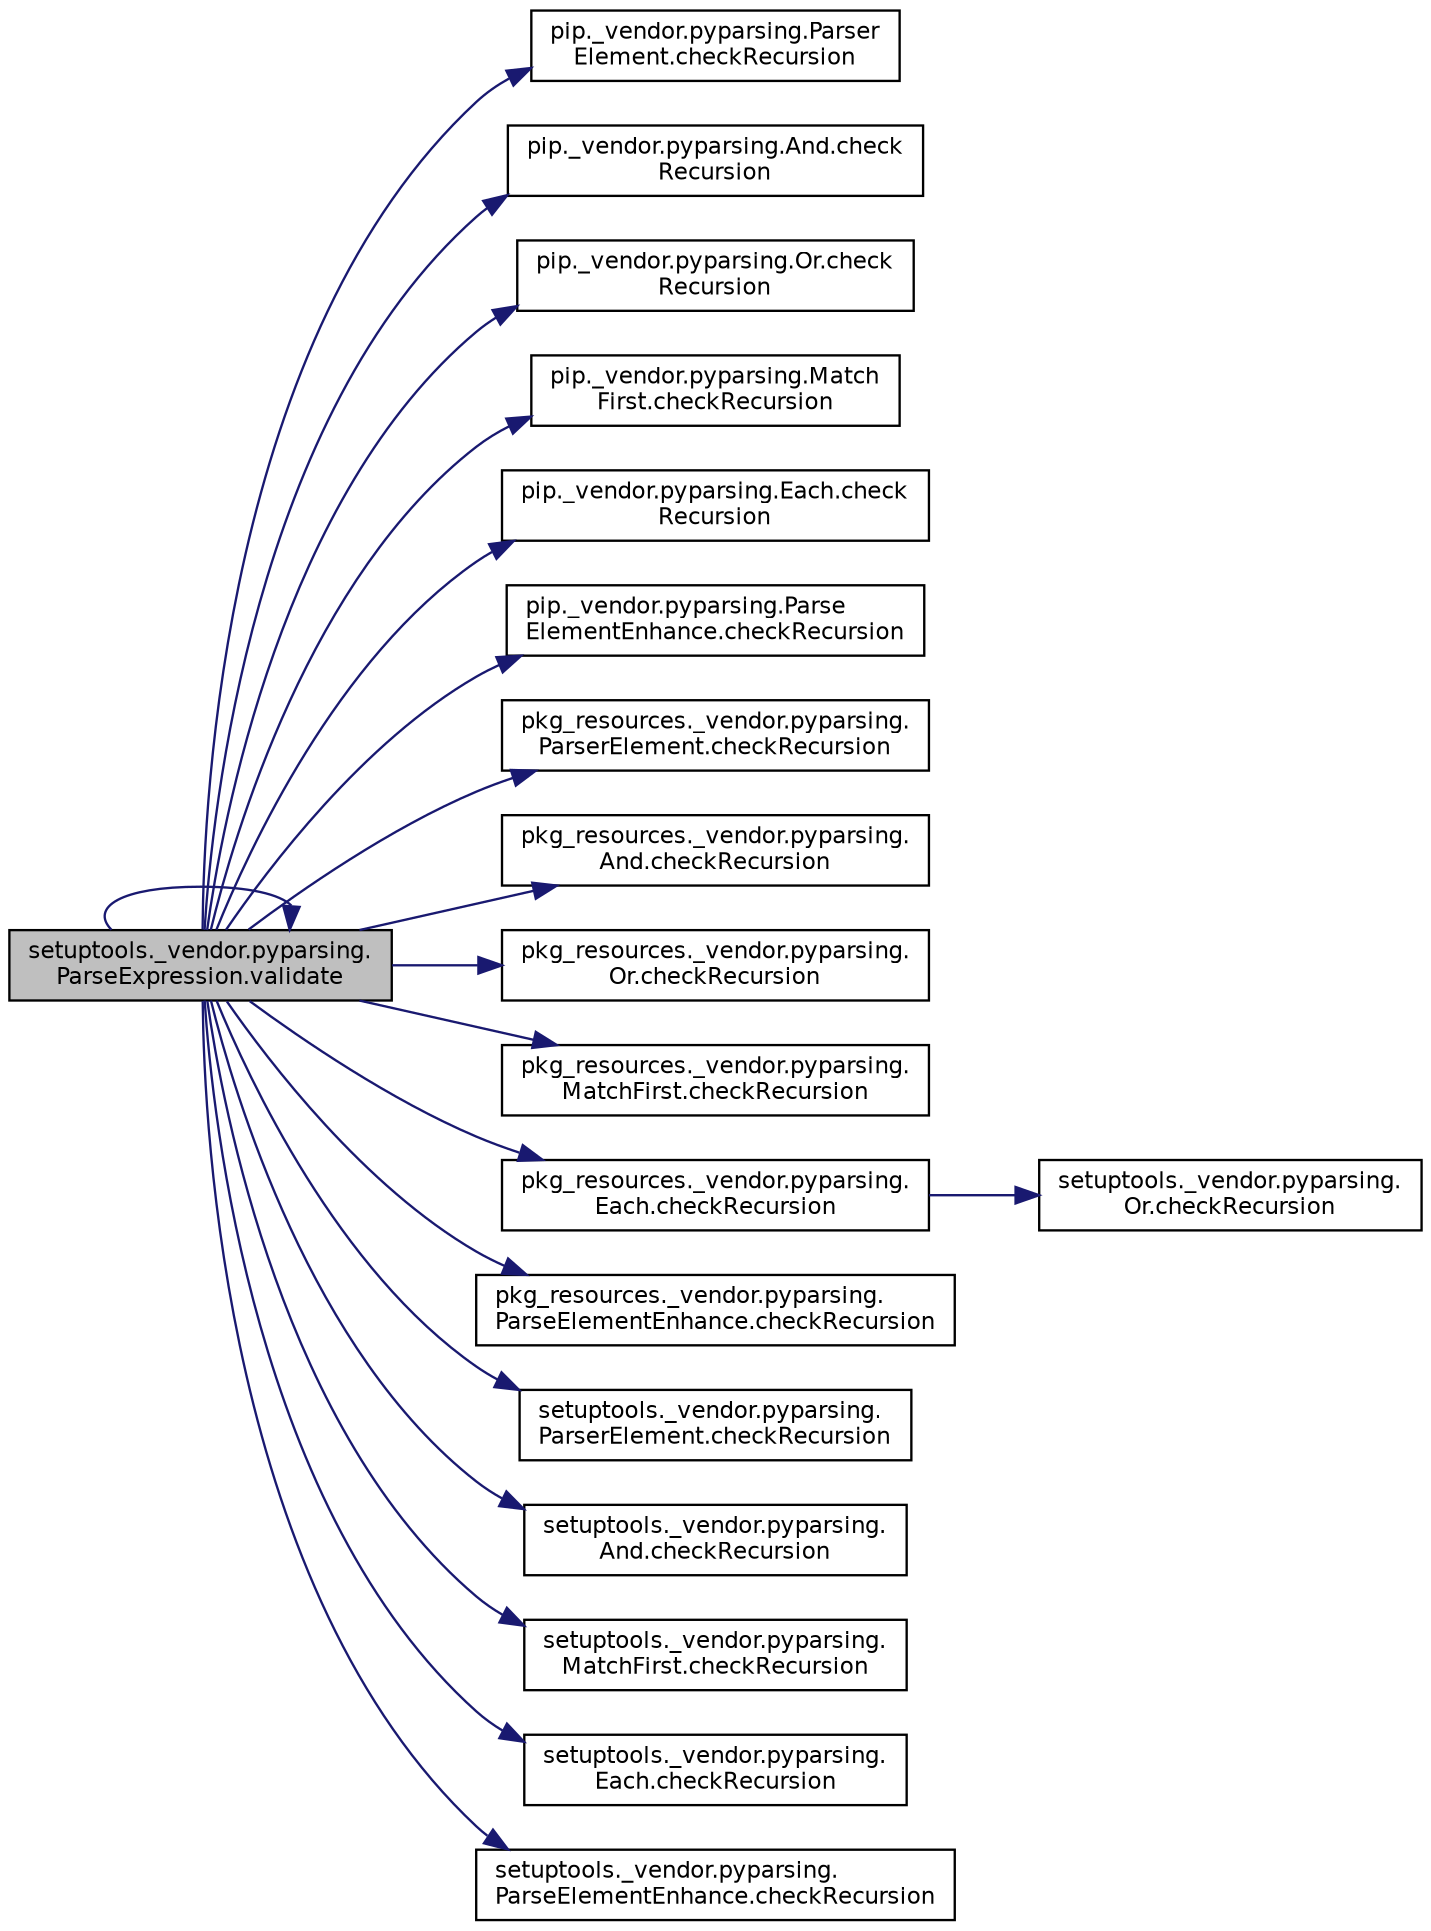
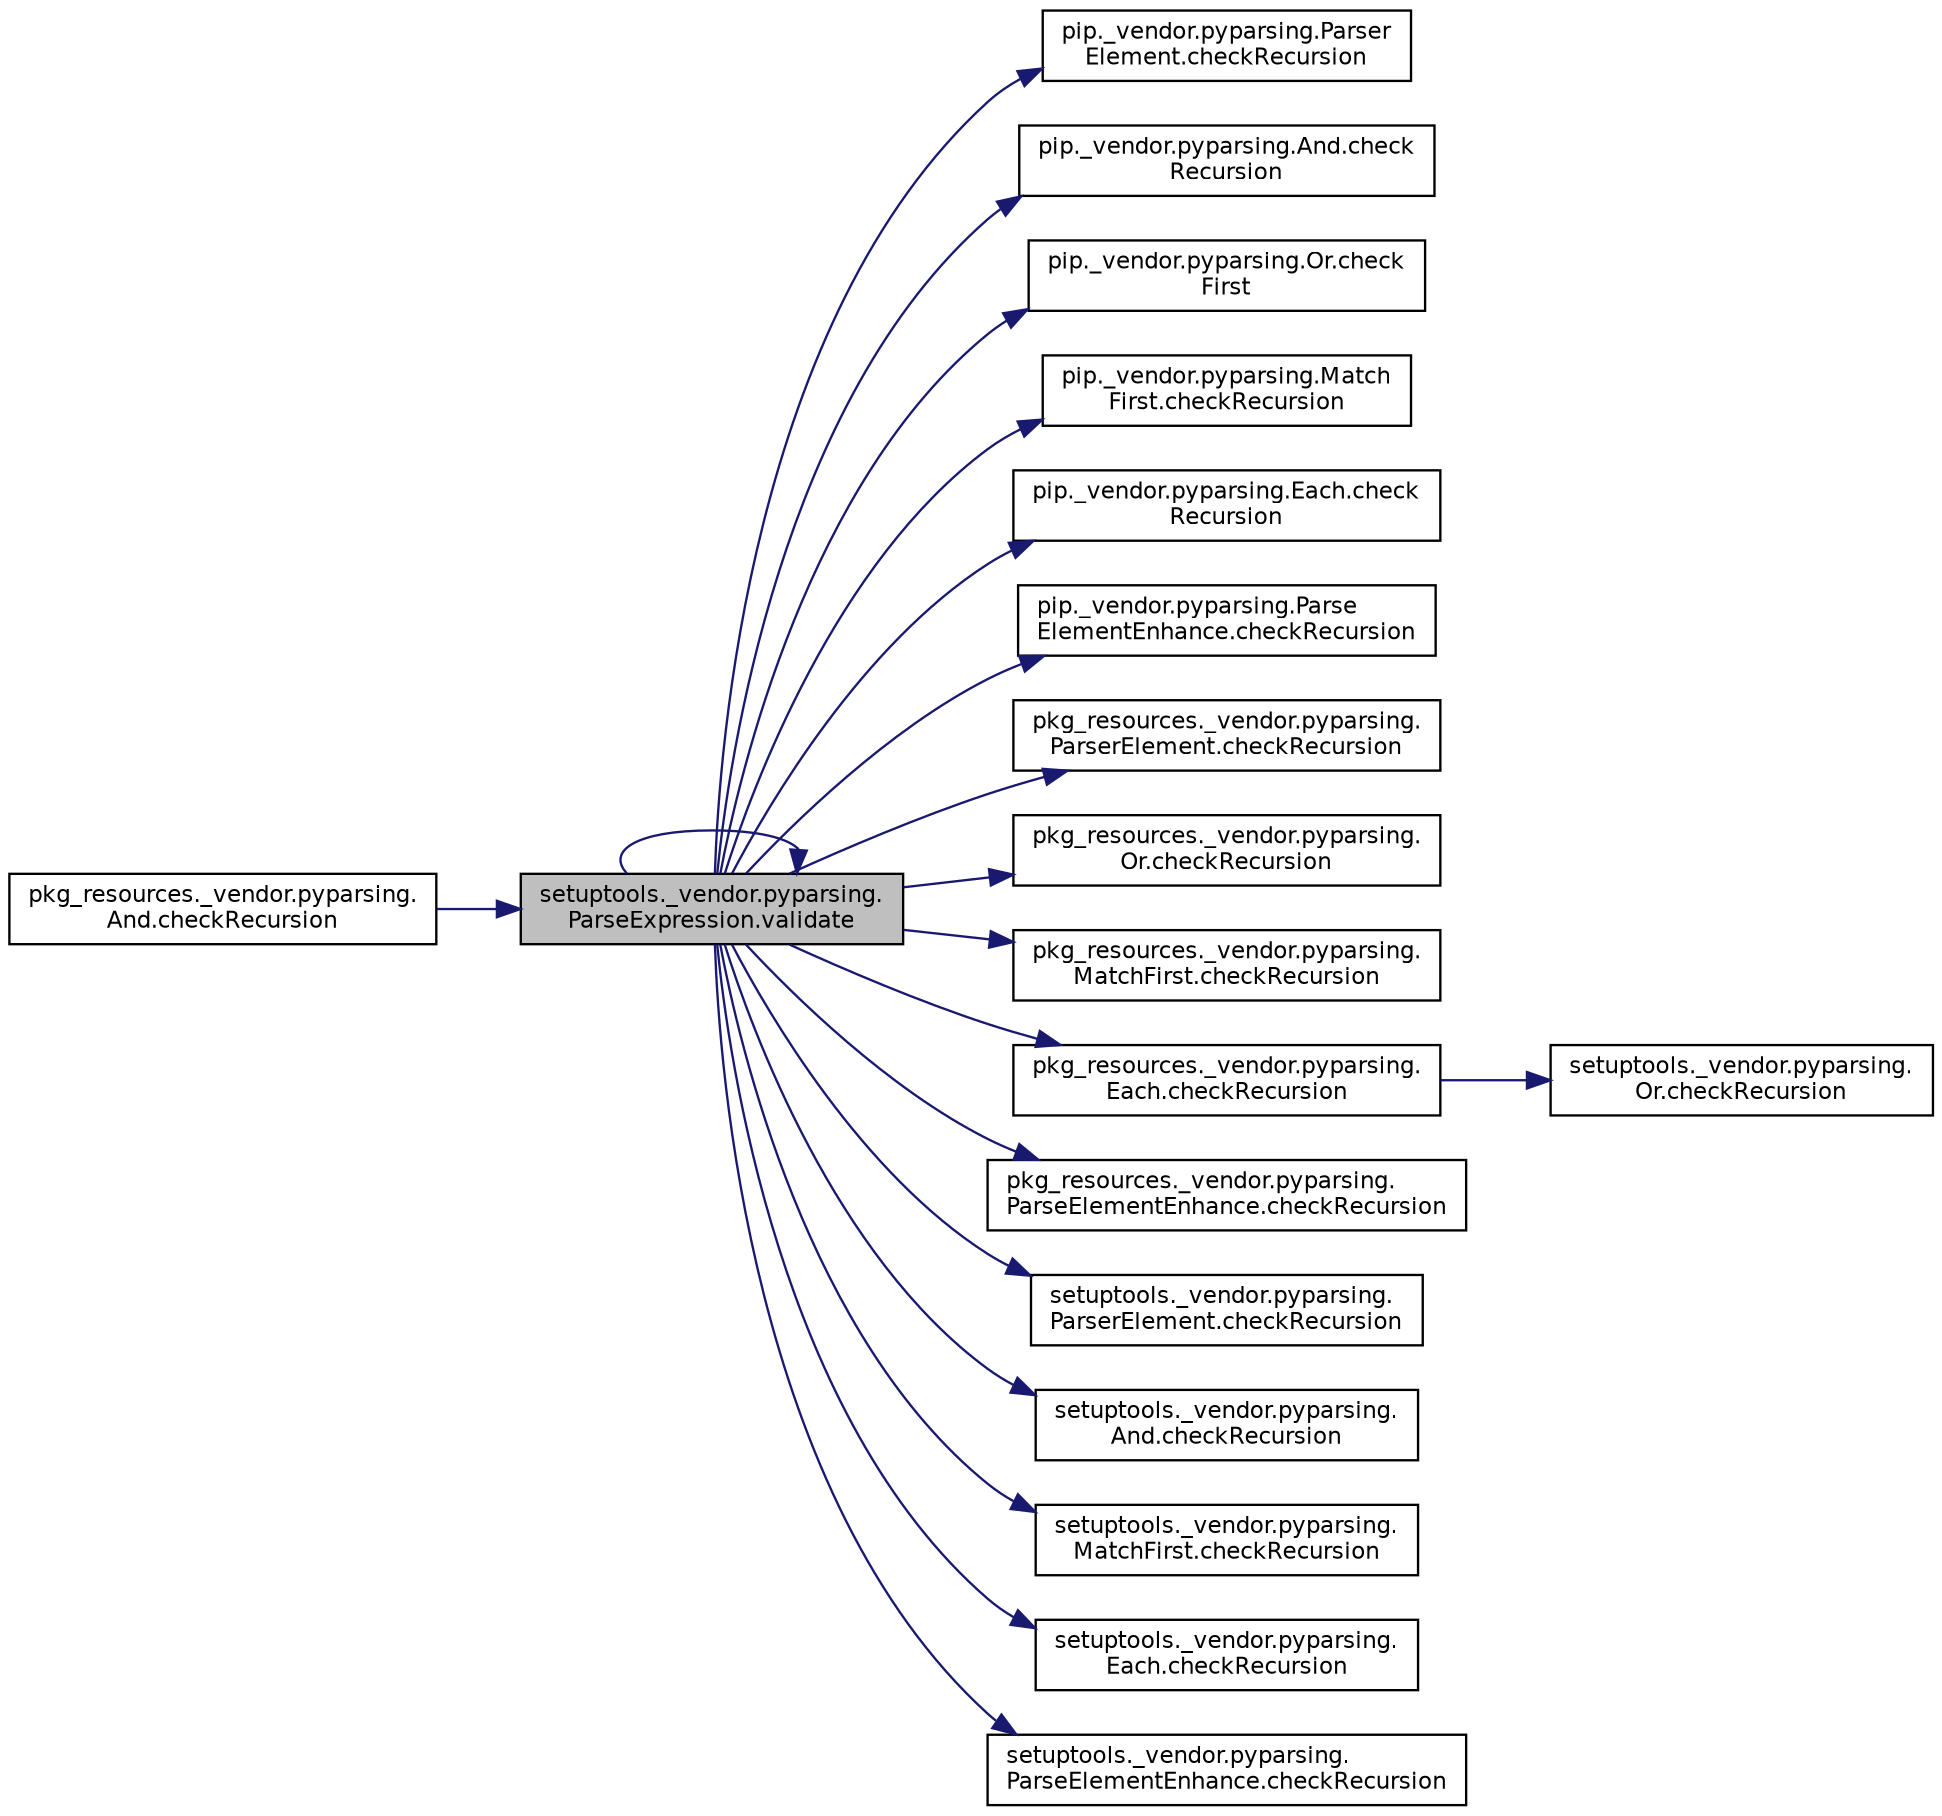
node "pip._vendor.pyparsing.Or.check Recursion": label "pip._vendor.pyparsing.Or.check Recursion" -> "pip._vendor.pyparsing.Or.check First"
edge "setuptools._vendor.pyparsing. ParseExpression.validate" -> "pkg_resources._vendor.pyparsing. And.checkRecursion": reversed
